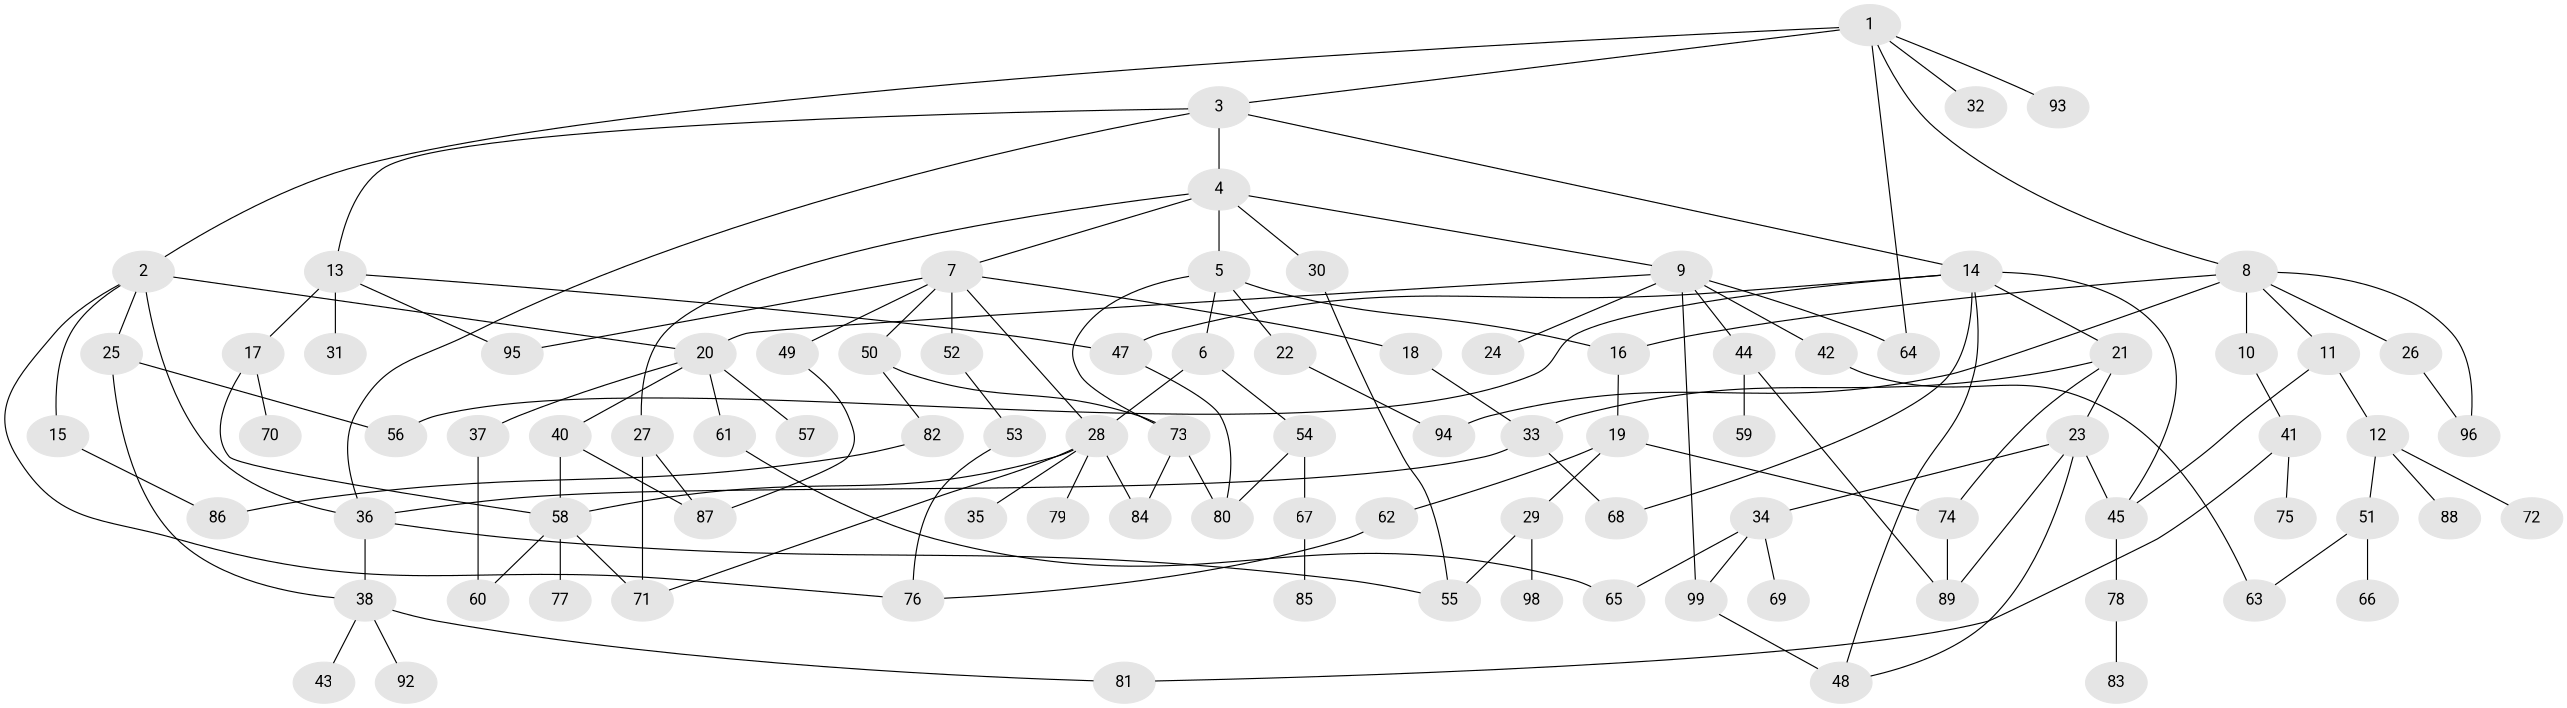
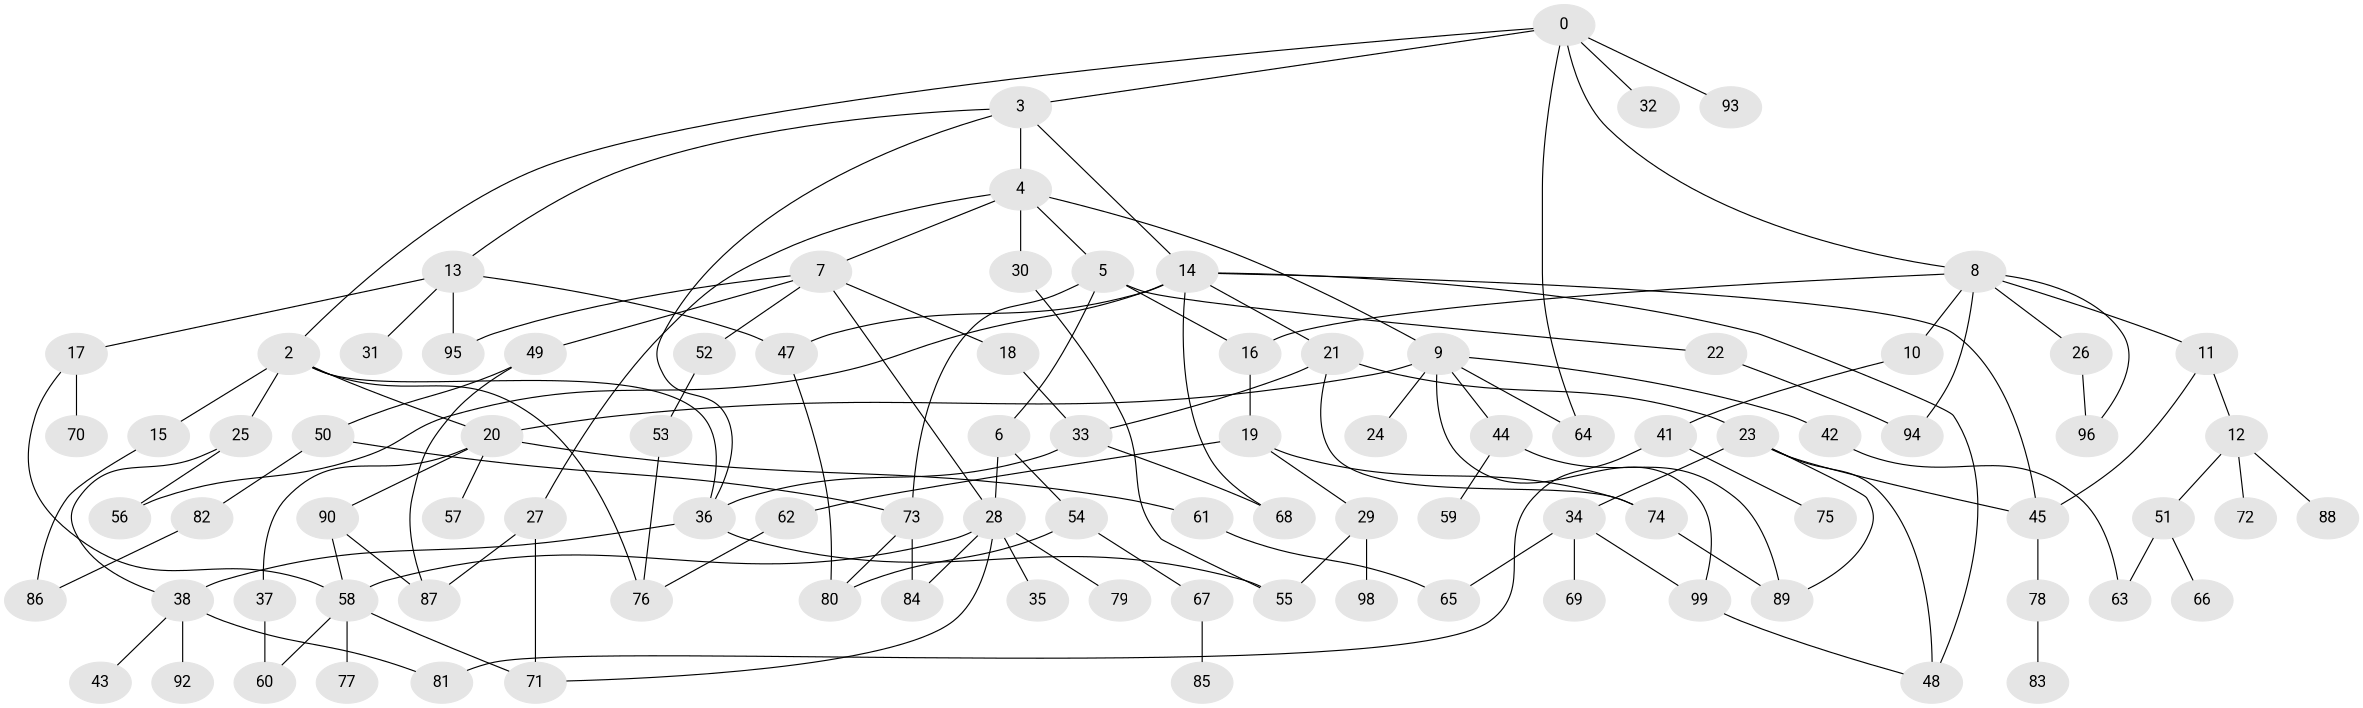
node "1": label "1" -> "0"
edge "7" -- "50": now "49" -- "50"
node "40": label "40" -> "90"
